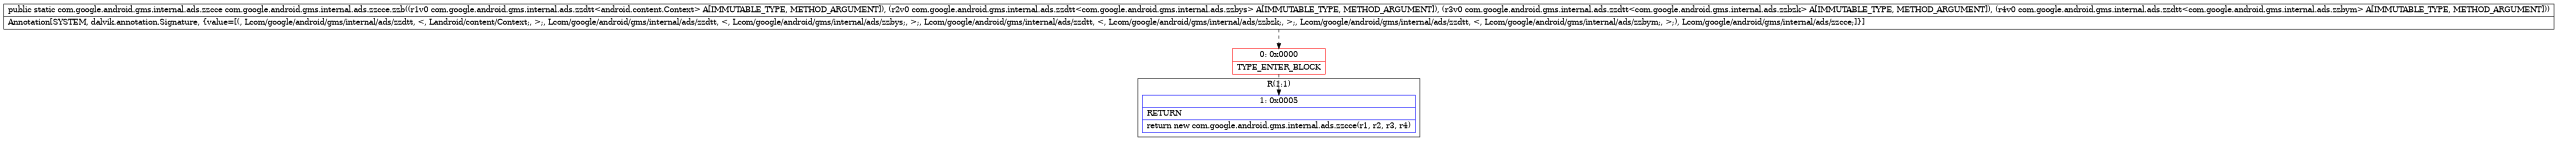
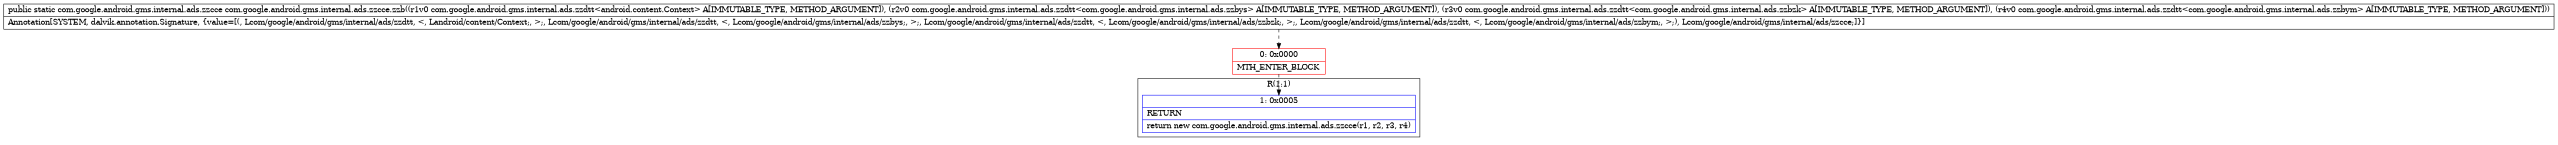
node "0: 0x0000": text "TYPE_ENTER_BLOCK" -> "MTH_ENTER_BLOCK"
